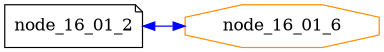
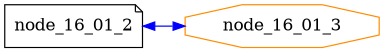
node "node_16_01_6": label "node_16_01_6" -> "node_16_01_3"
